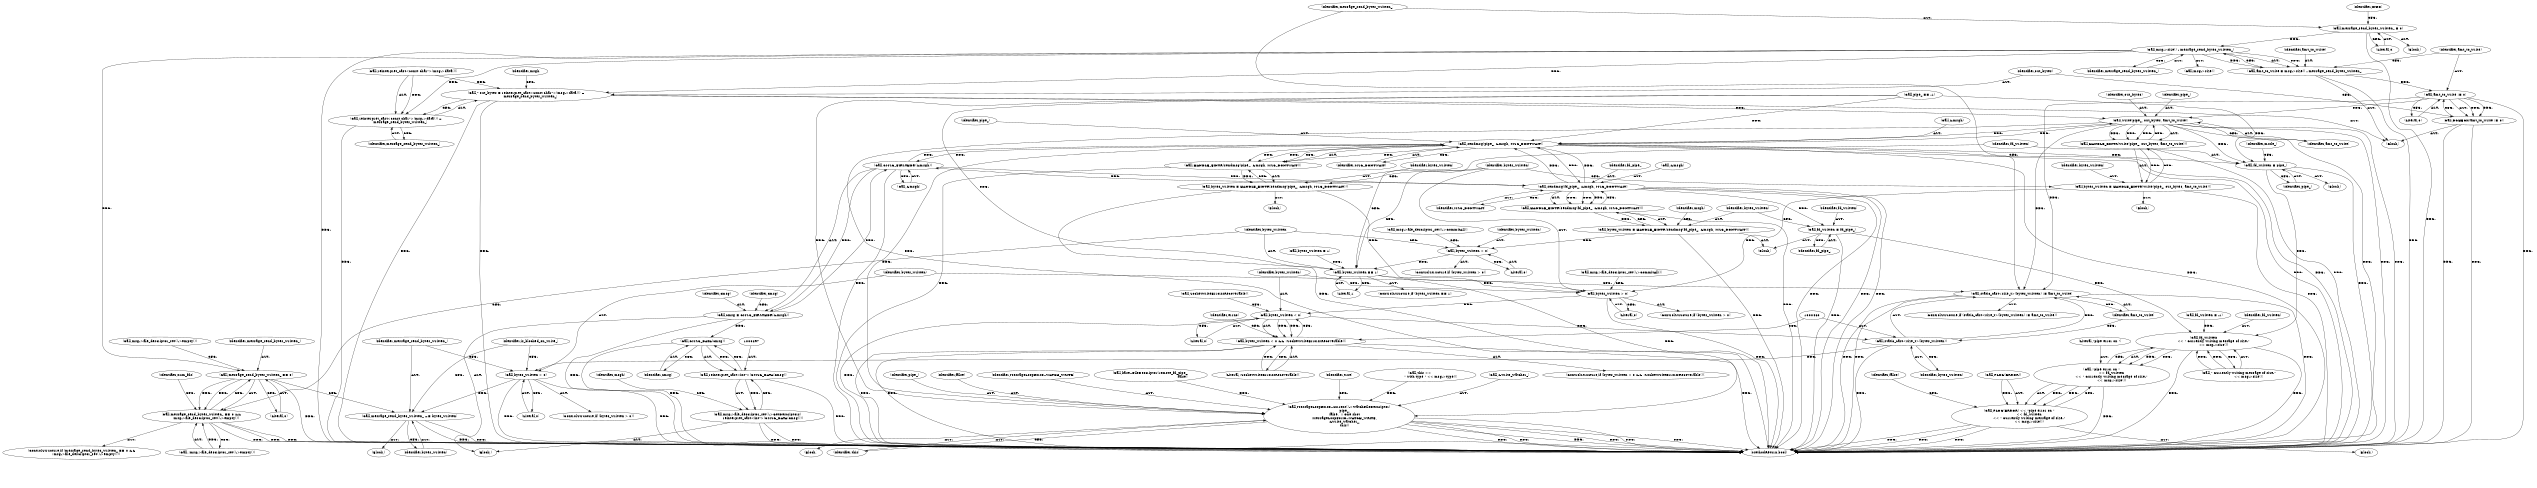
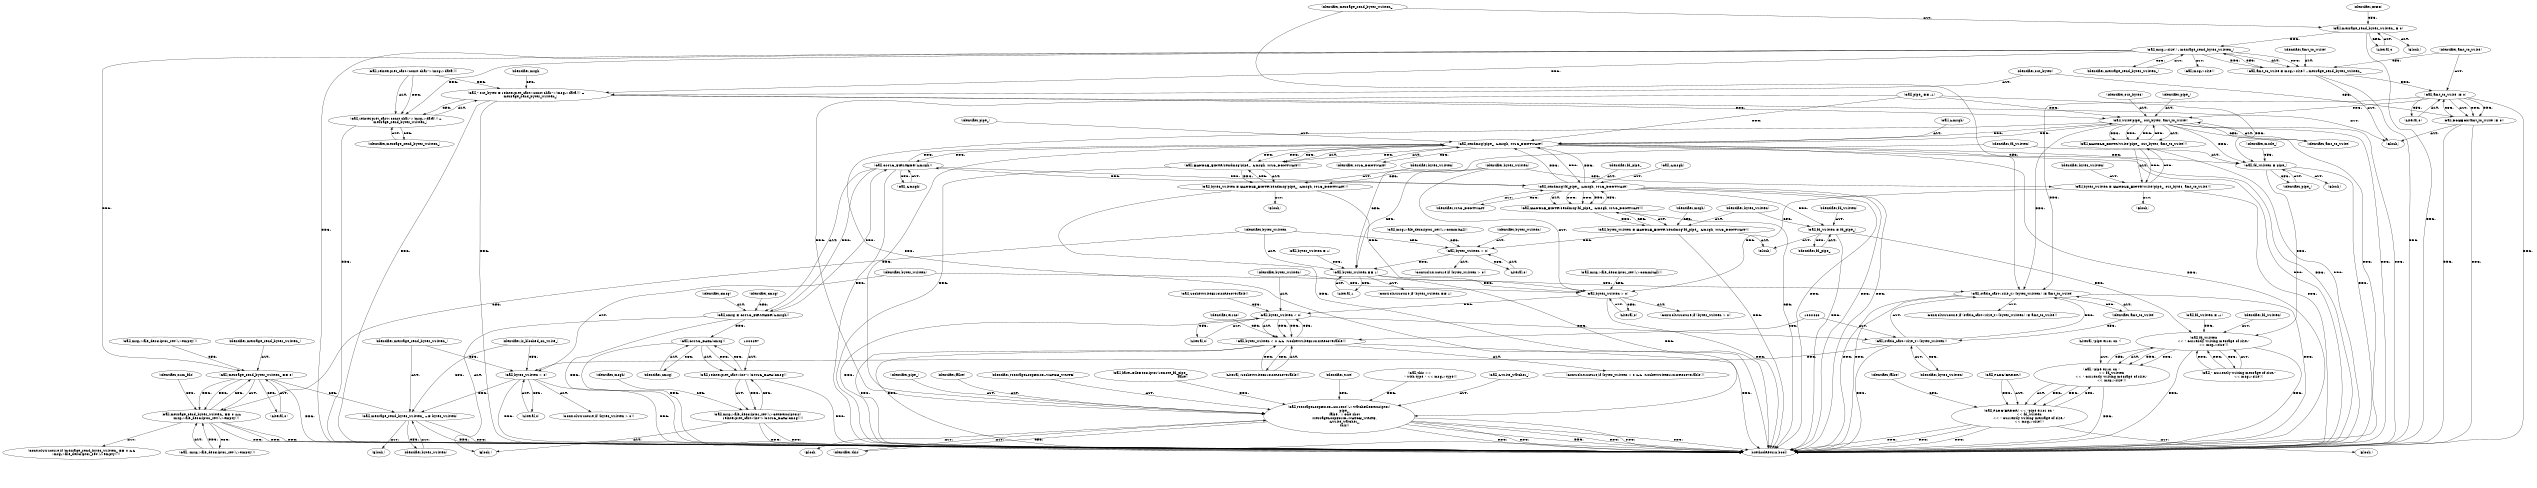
edge "(Call,pipe_ == -1)" -> "(Call,bytes_written == 1)": now "(Call,pipe_ == -1)" -> "(Call,write(pipe_, out_bytes, amt_to_write))"
edge "(Call,HANDLE_EINTR(sendmsg(fd_pipe_, &msgh, MSG_DONTWAIT)))" -> "(MethodReturn,bool)": label "DDG: " -> "CFG: "
